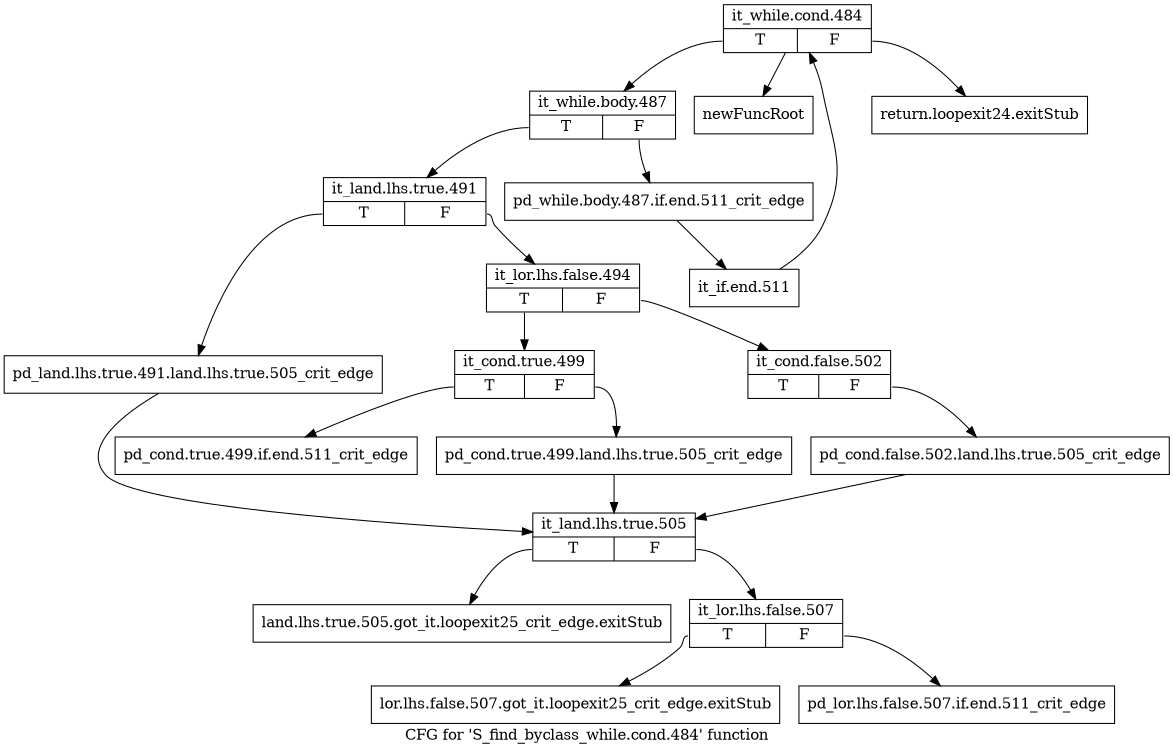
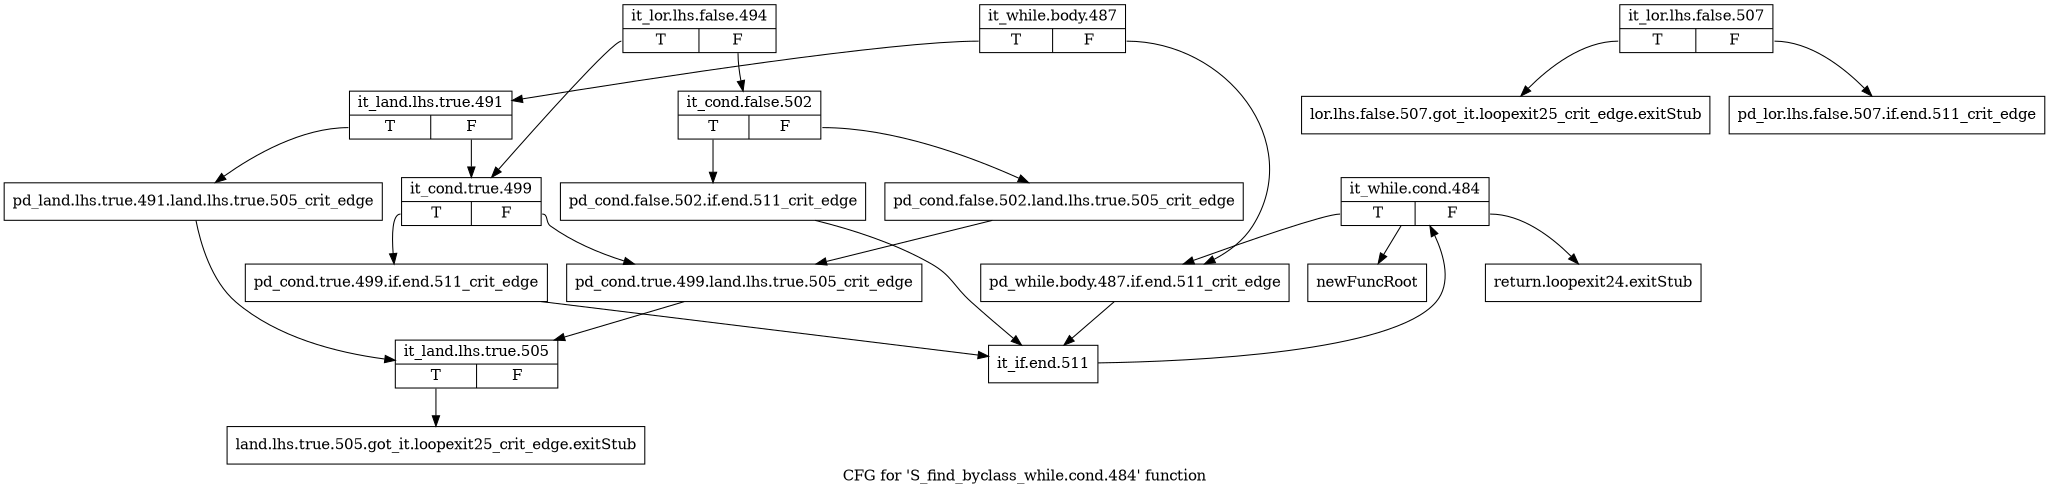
edge "it_while.cond.484" -> "it_while.body.487": now "it_while.cond.484" -> "pd_while.body.487.if.end.511_crit_edge"
node "pd_cond.false.502.if.end.511_crit_edge": added
edge "it_land.lhs.true.491" -> "it_lor.lhs.false.494": now "it_land.lhs.true.491" -> "it_cond.true.499"
edge "pd_cond.true.499.if.end.511_crit_edge" -> "it_if.end.511": added
edge "pd_cond.false.502.land.lhs.true.505_crit_edge" -> "it_land.lhs.true.505": now "pd_cond.false.502.land.lhs.true.505_crit_edge" -> "pd_cond.true.499.land.lhs.true.505_crit_edge"
edge "it_land.lhs.true.505" -> "it_lor.lhs.false.507": removed
